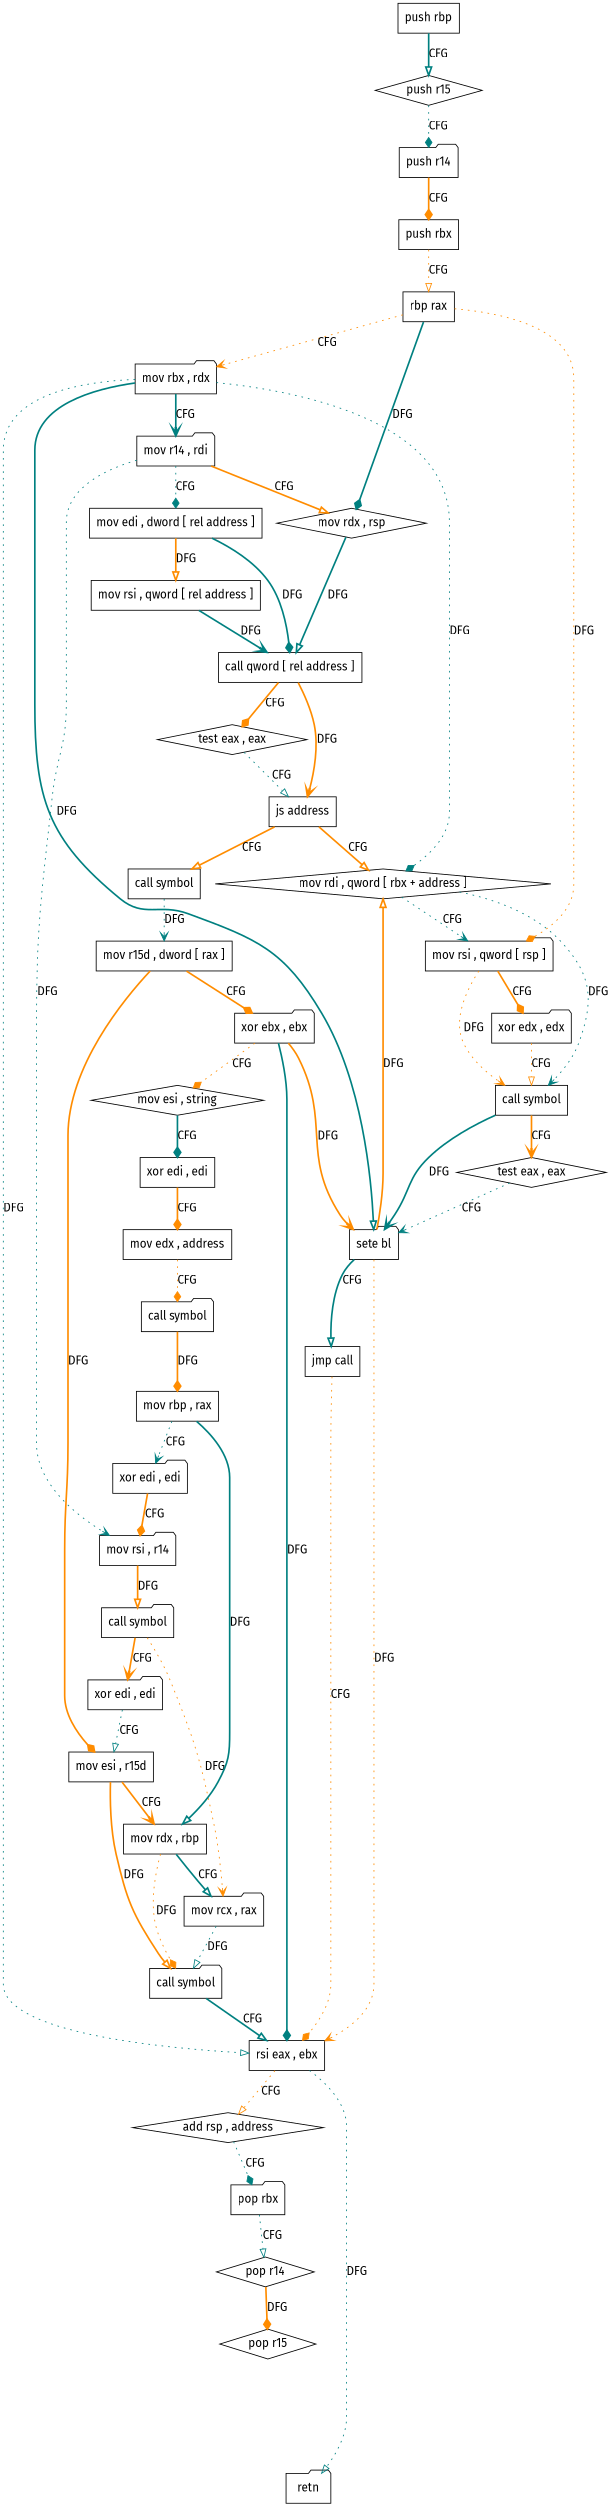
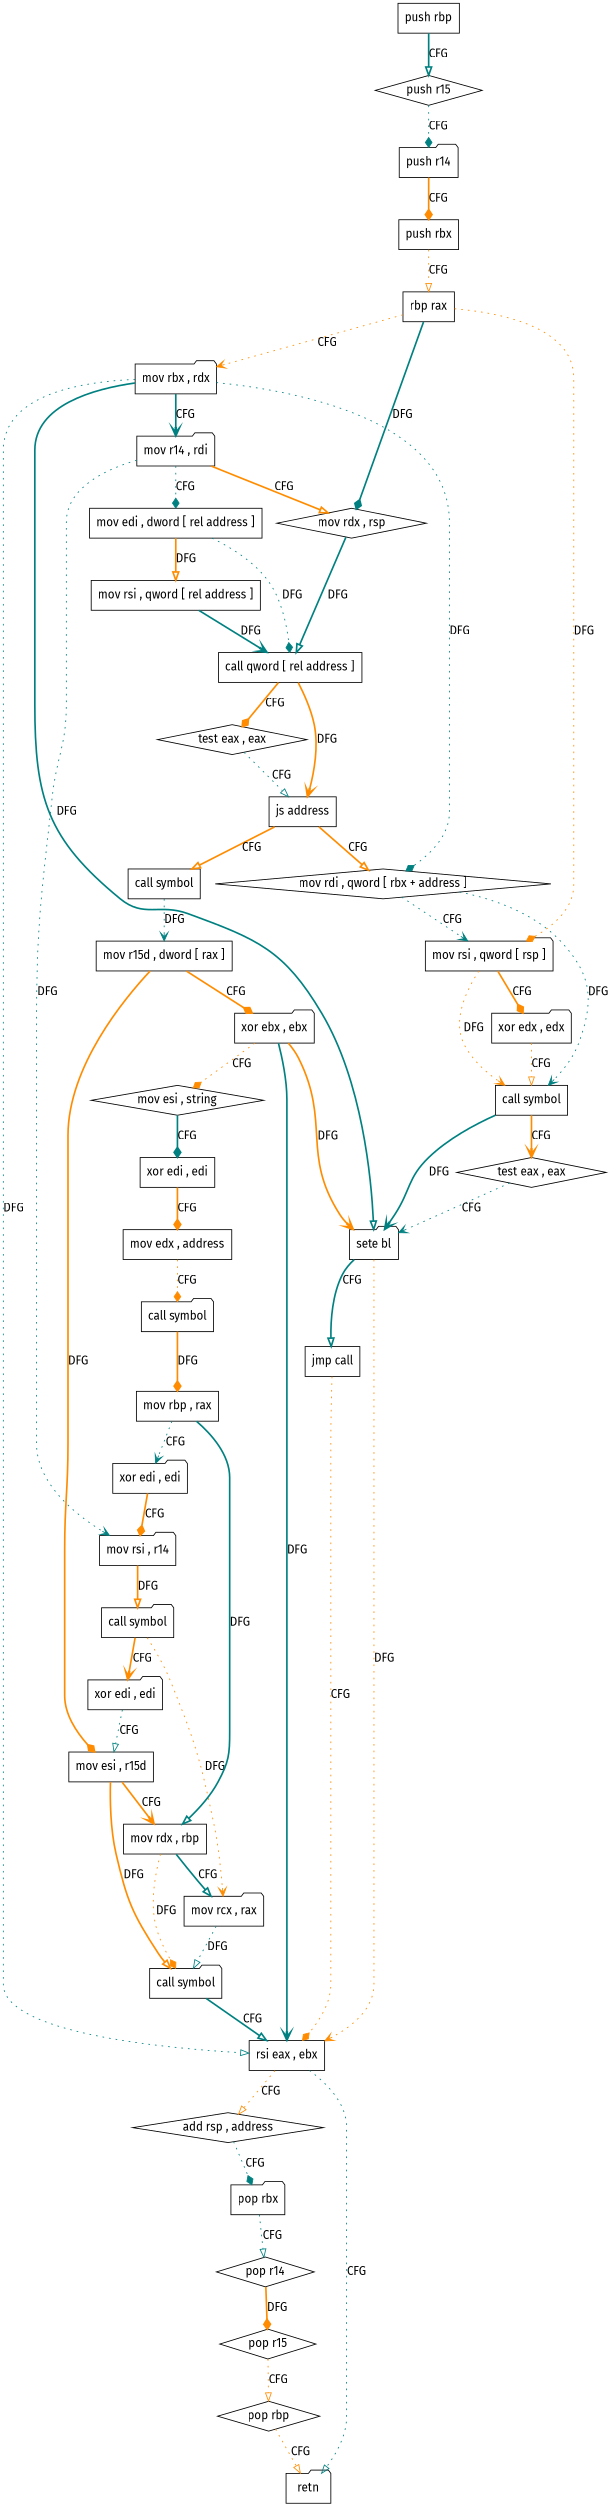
edge "mov edi , dword [ rel address ]" -> "call qword [ rel address ]": style bold -> dotted
edge "sete bl" -> "mov rdi , qword [ rbx + address ]": removed, label "DFG"
edge "xor ebx , ebx" -> "rsi eax , ebx": arrowhead diamond -> vee
edge "rsi eax , ebx" -> "retn": label "DFG" -> "CFG"
node "pop rbp": added
